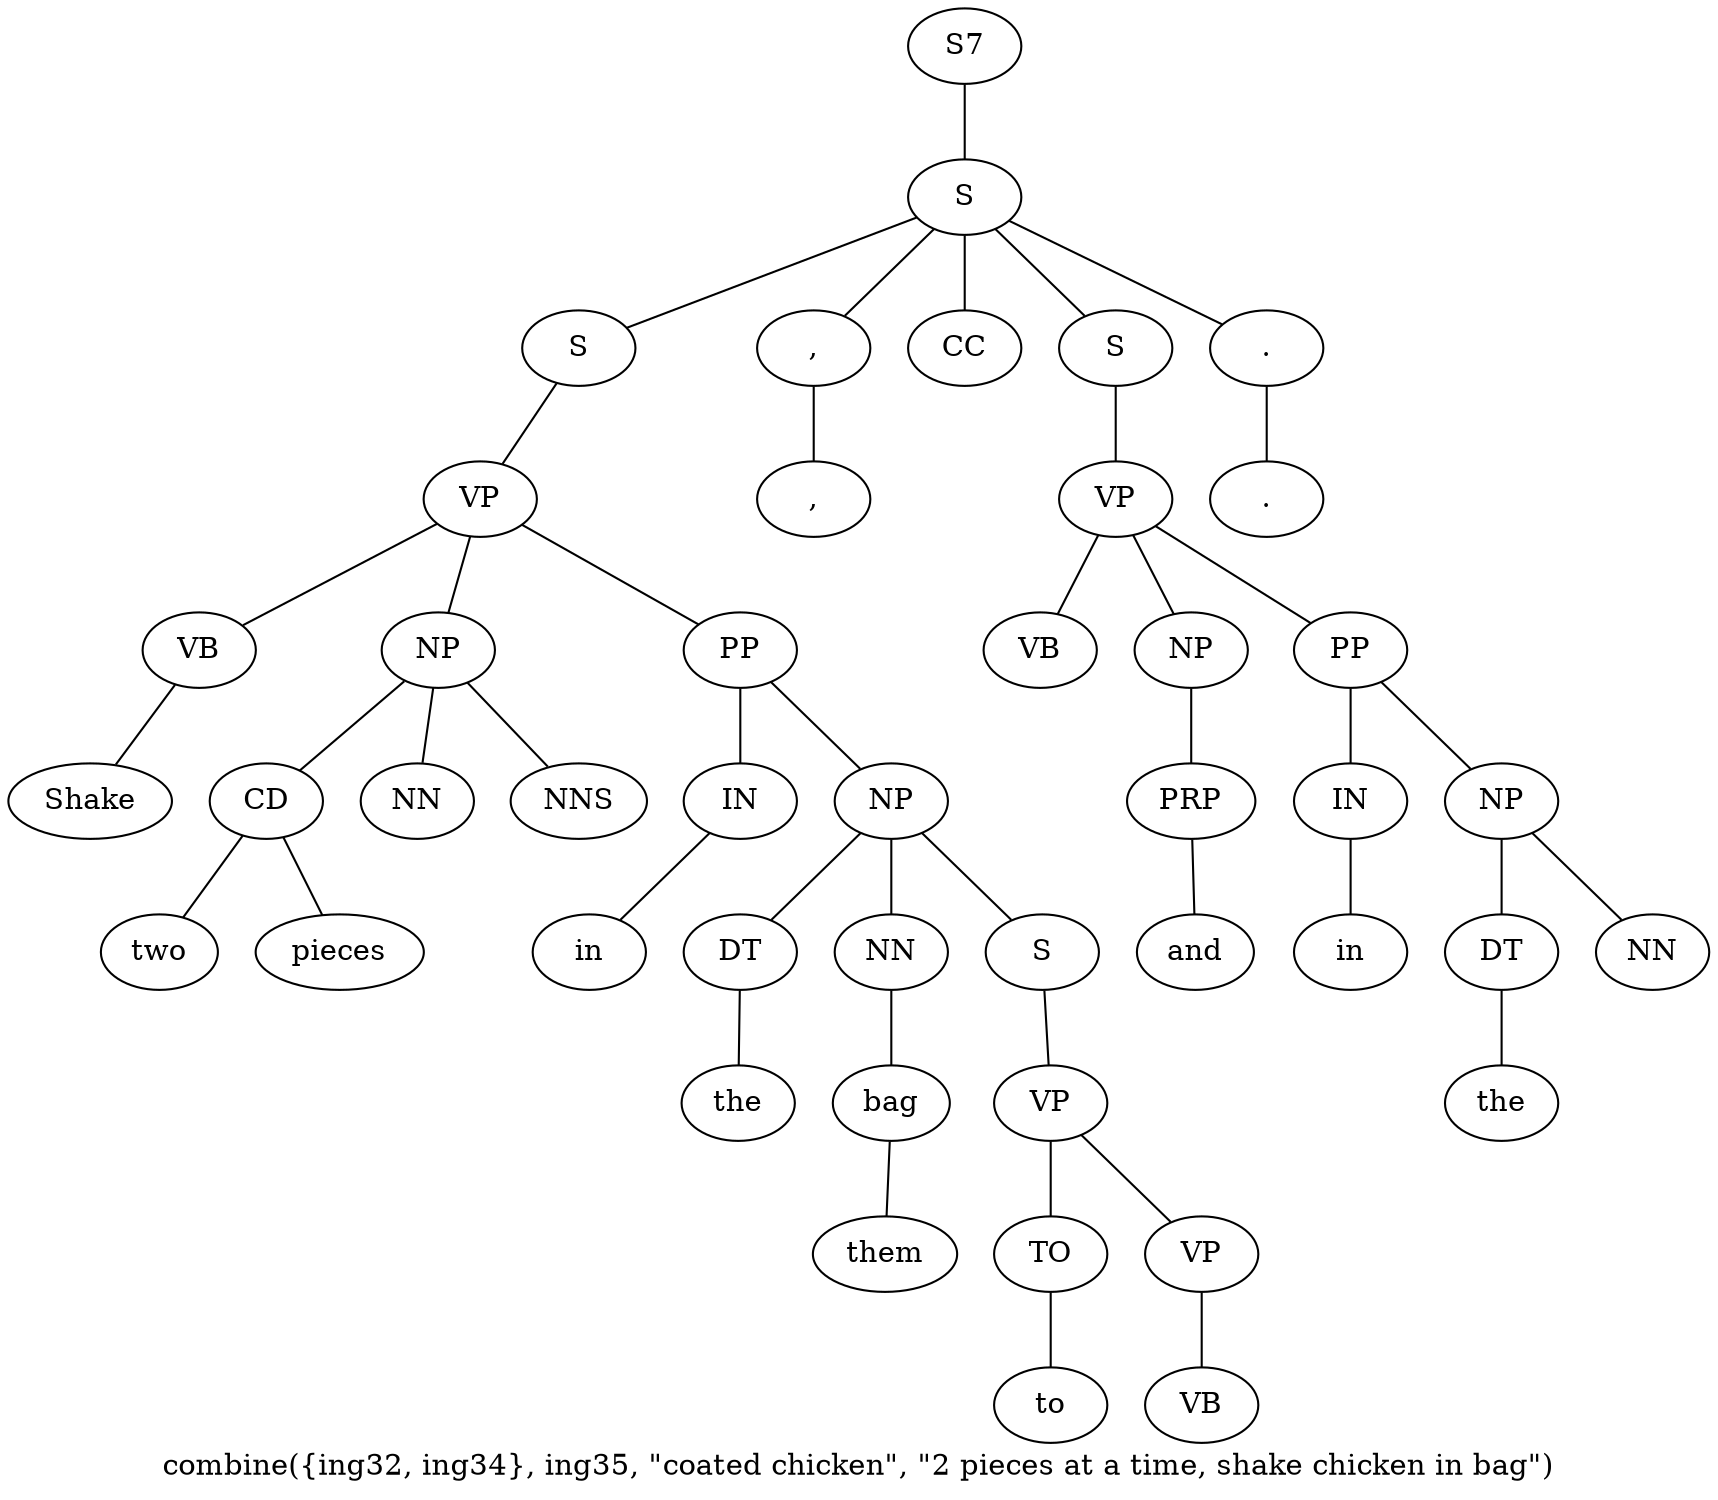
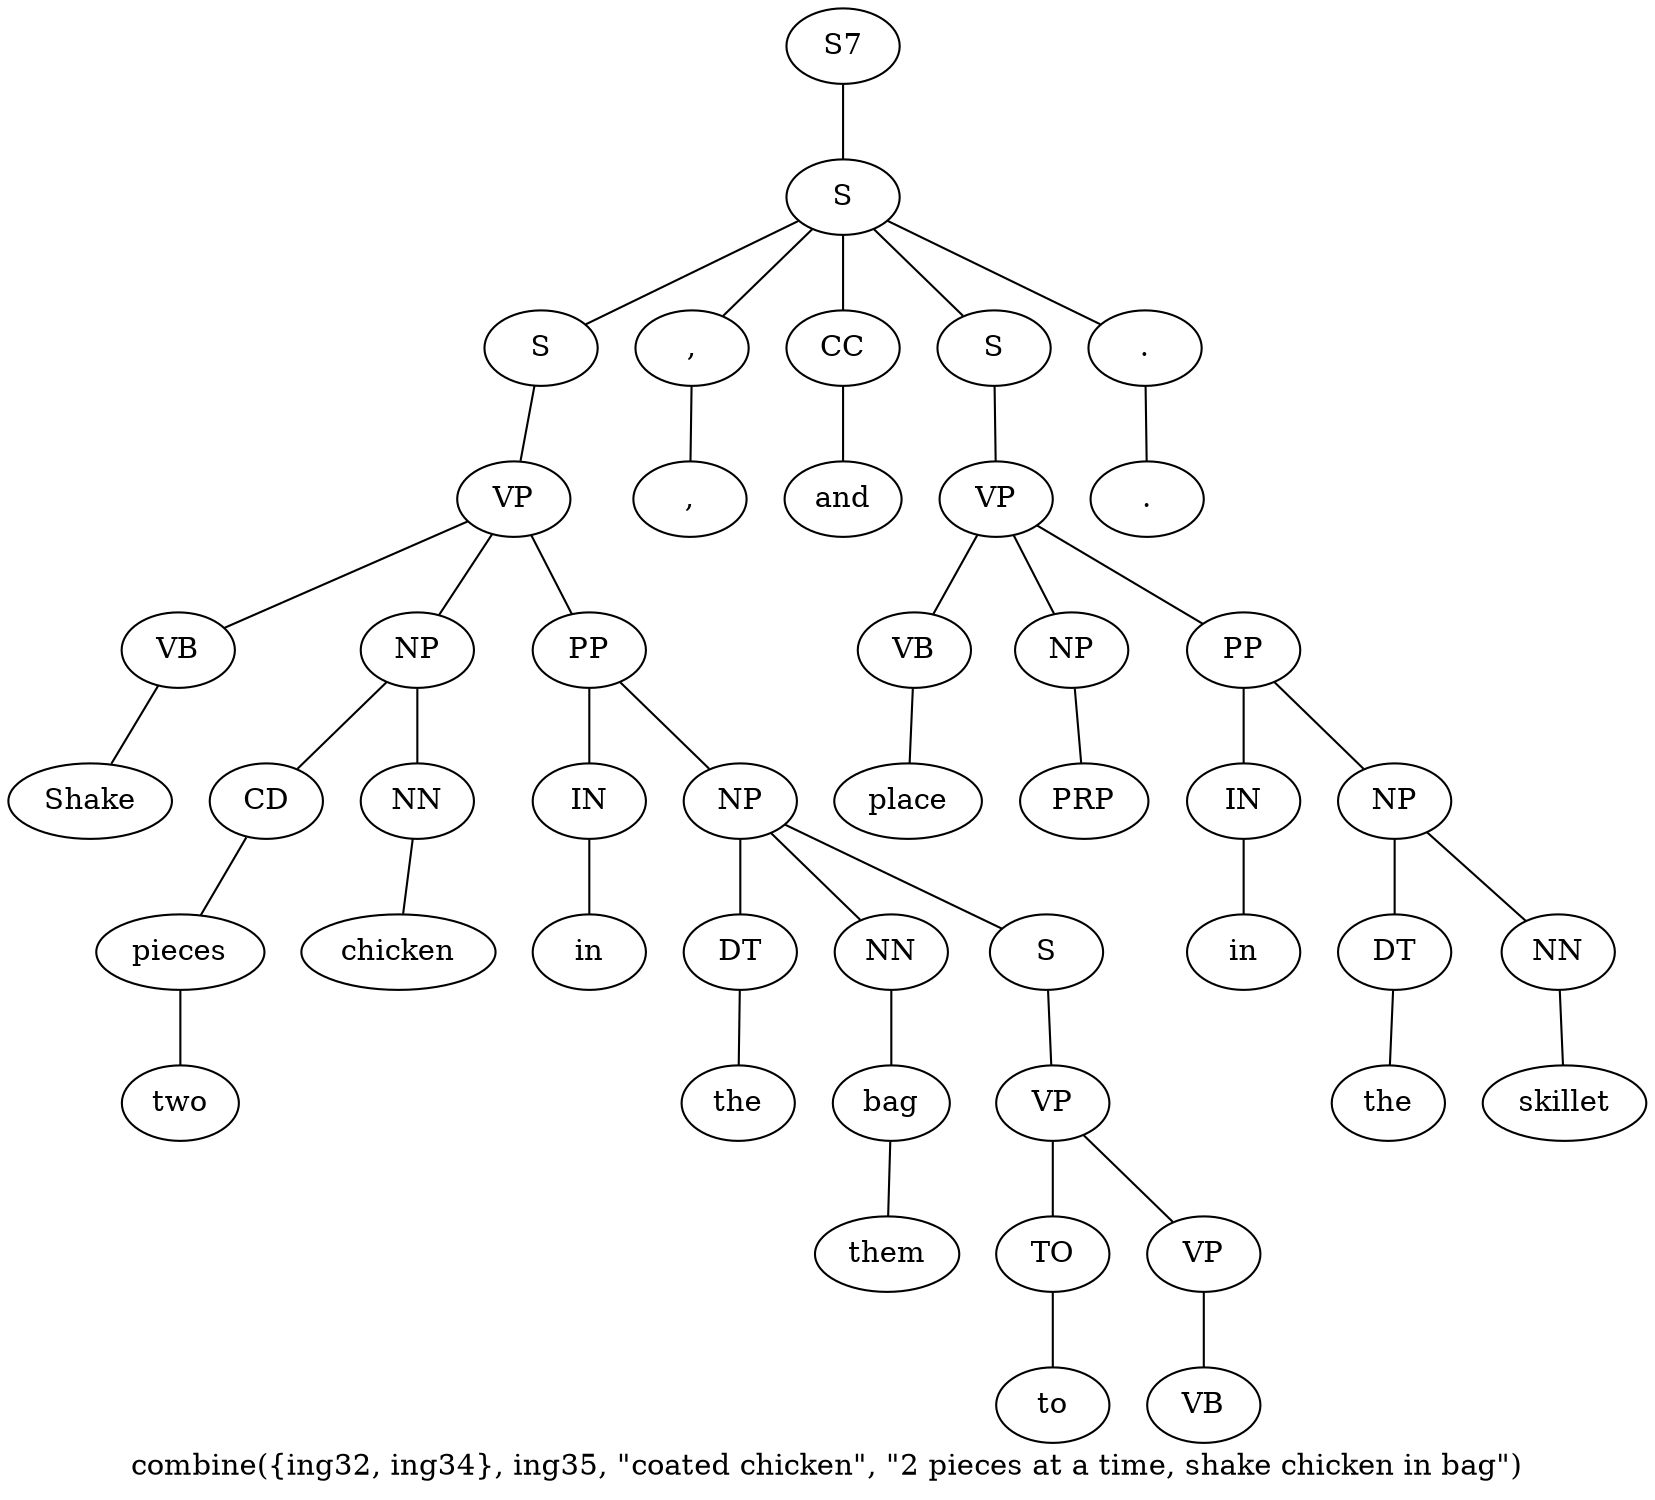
node "NNS": removed
node "place": added
edge "CD" -- "two": now "pieces" -- "two"
edge "PRP" -- "and": now "CC" -- "and"
node "chicken": added
node "skillet": added
